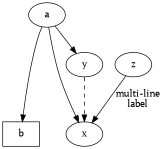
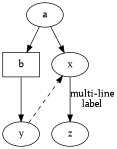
edge "a" -> "y": now "b" -> "y"
edge "z" -> "x": reversed
